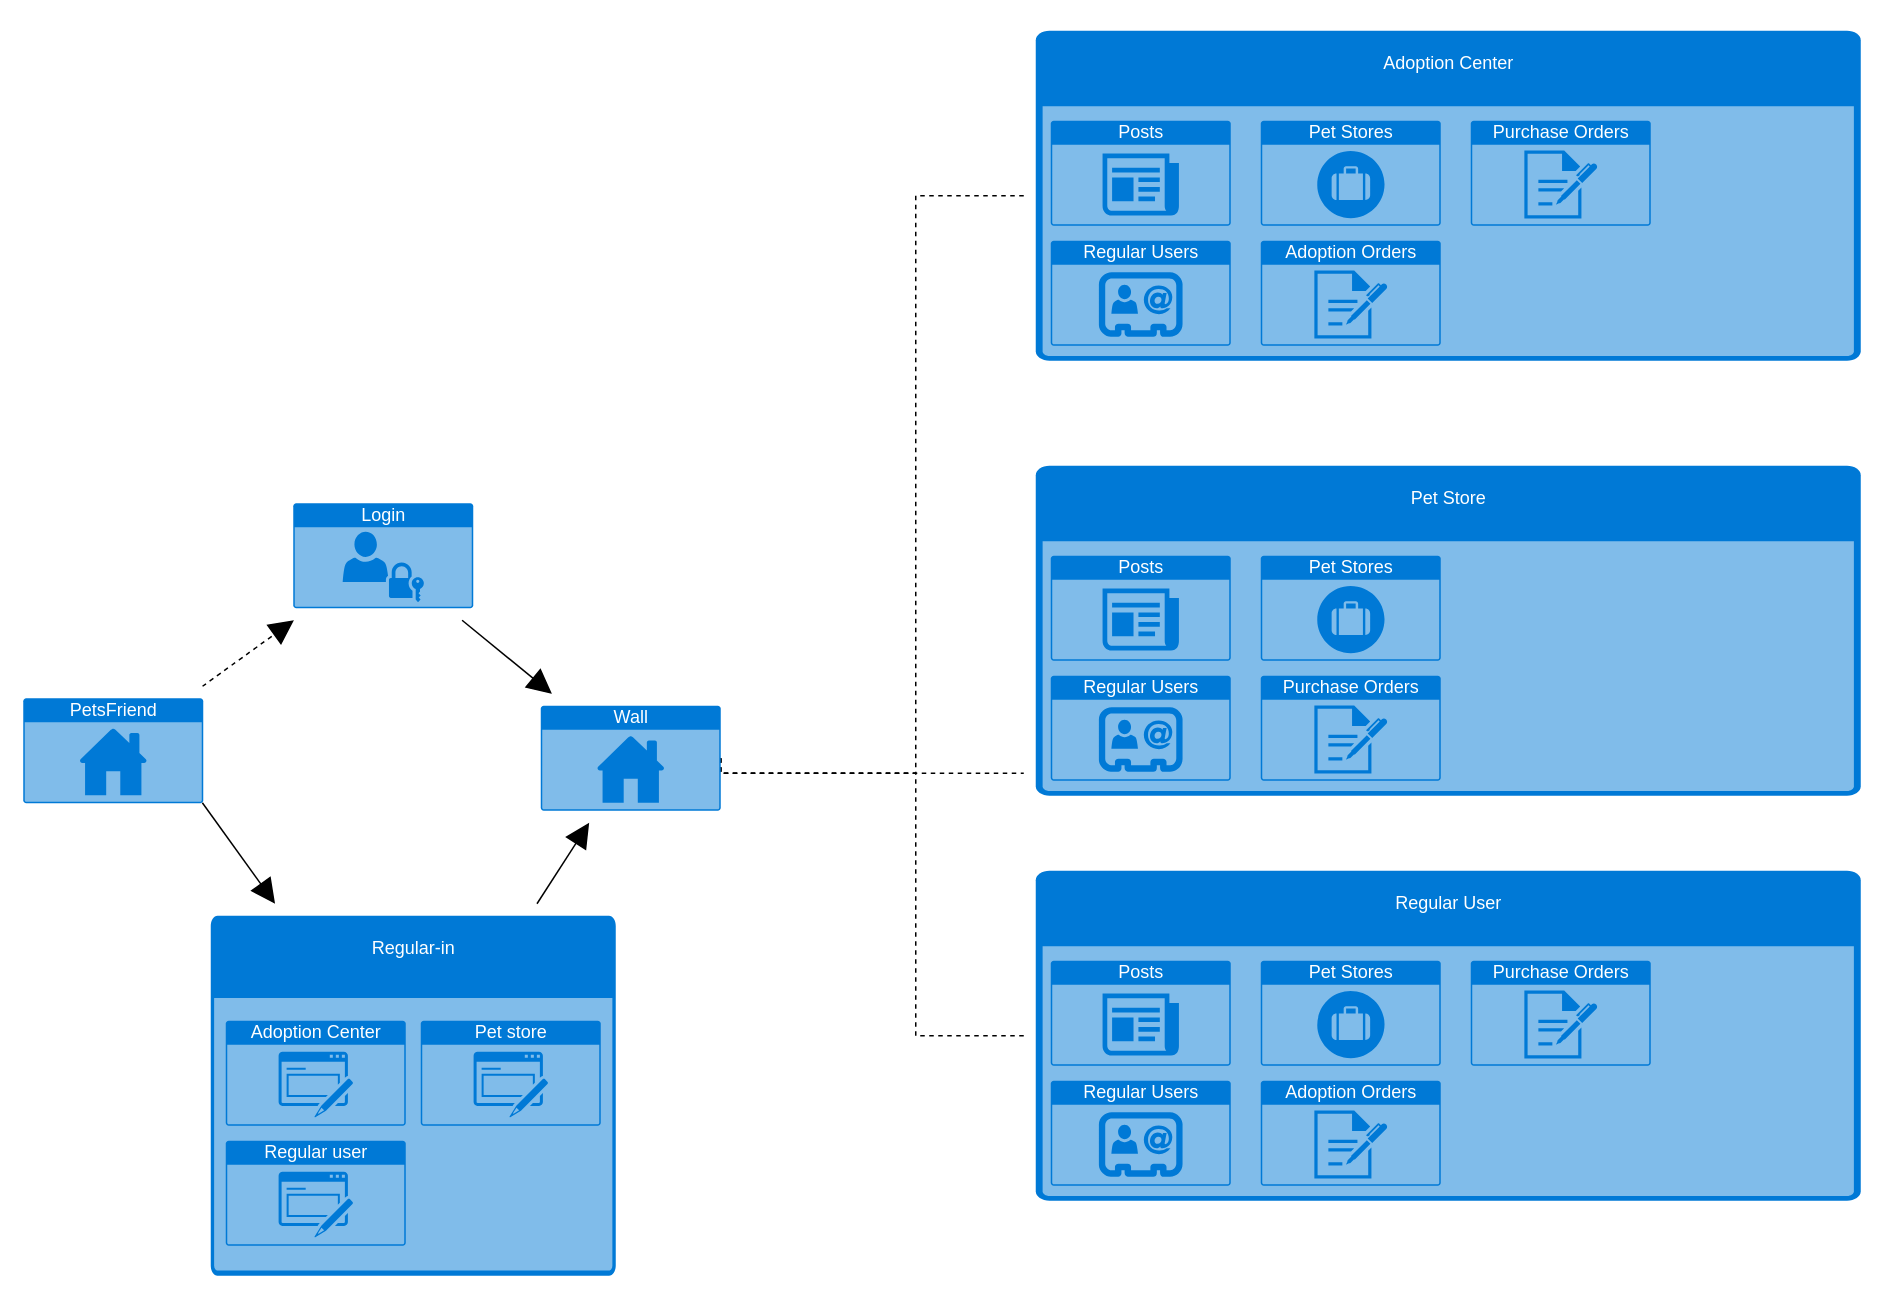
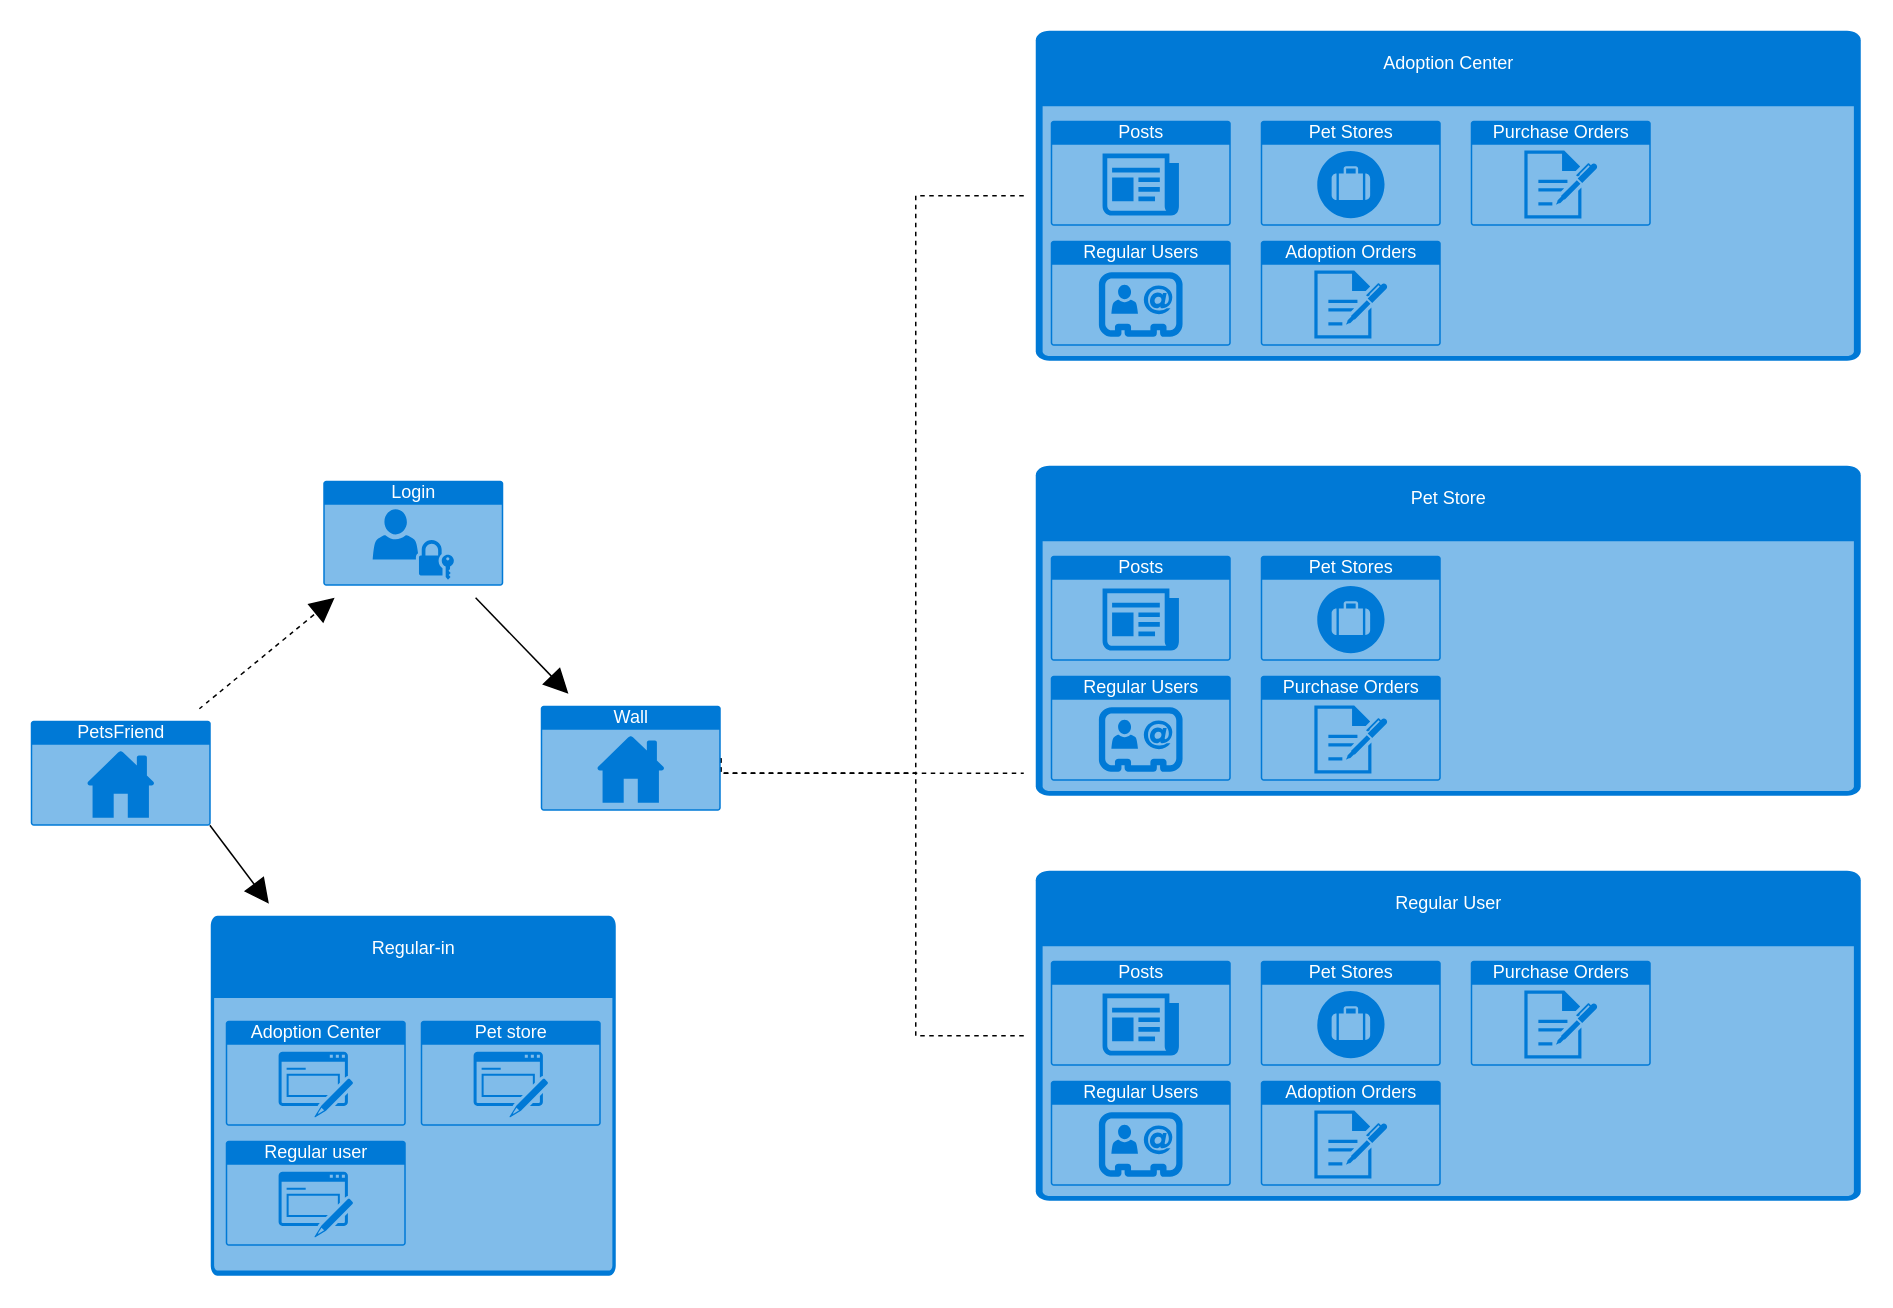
node "Login": moved (383, 556) -> (413, 533)
node "PetsFriend": moved (113, 751) -> (121, 773)
edge "Regular-in" -> "Wall": removed
